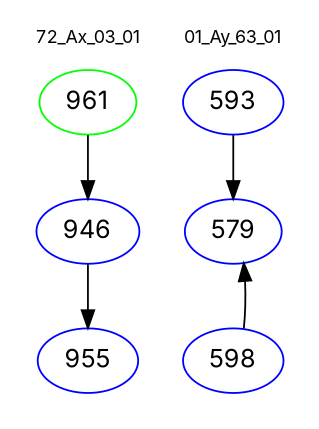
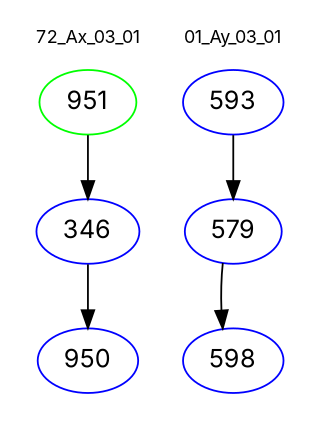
cluster "01_Ay_63_01": label "01_Ay_63_01" -> "01_Ay_03_01"
node "961": label "961" -> "951"
node "946": label "946" -> "346"
edge "598" -> "579": reversed
node "955": label "955" -> "950"
